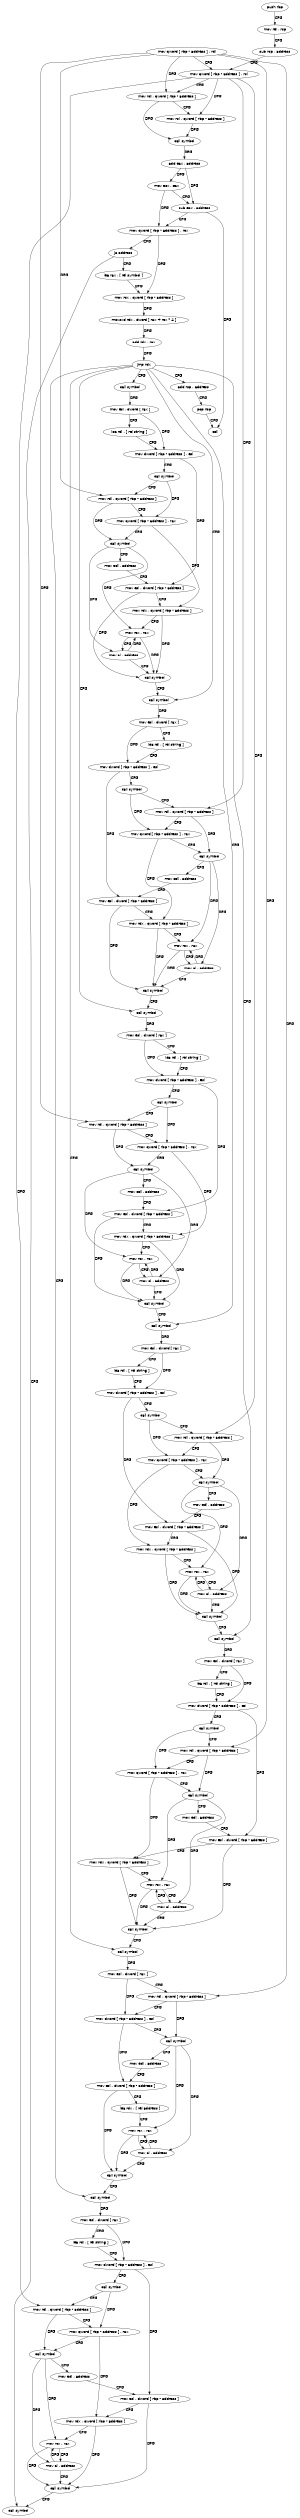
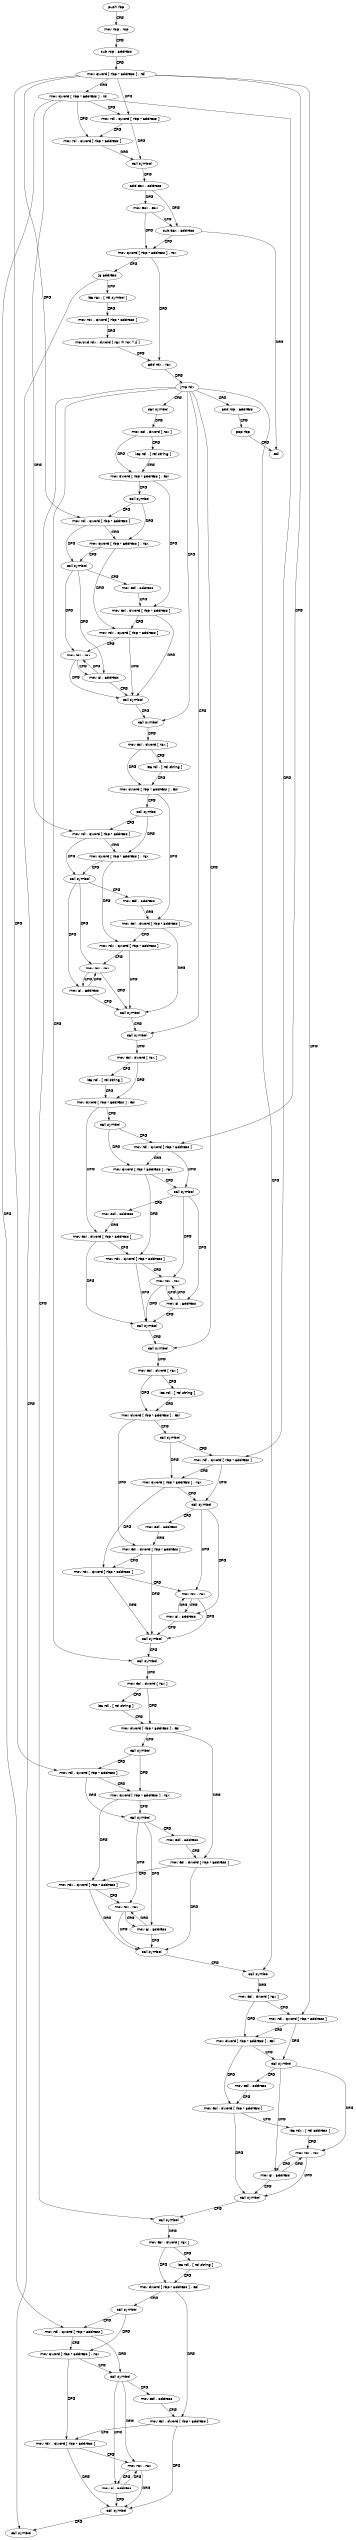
node "mov rel , rsp": label "mov rel , rsp" -> "mov rbp , rsp"
edge "sub rsp , address" -> "mov qword [ rbp - address ] , rsi": now "sub rsp , address" -> "mov qword [ rbp - address ] , rdi"
edge "mov qword [ rbp - address ] , rcx" -> "mov rcx , qword [ rbp - address ]": now "mov qword [ rbp - address ] , rcx" -> "add rdx , rax"
